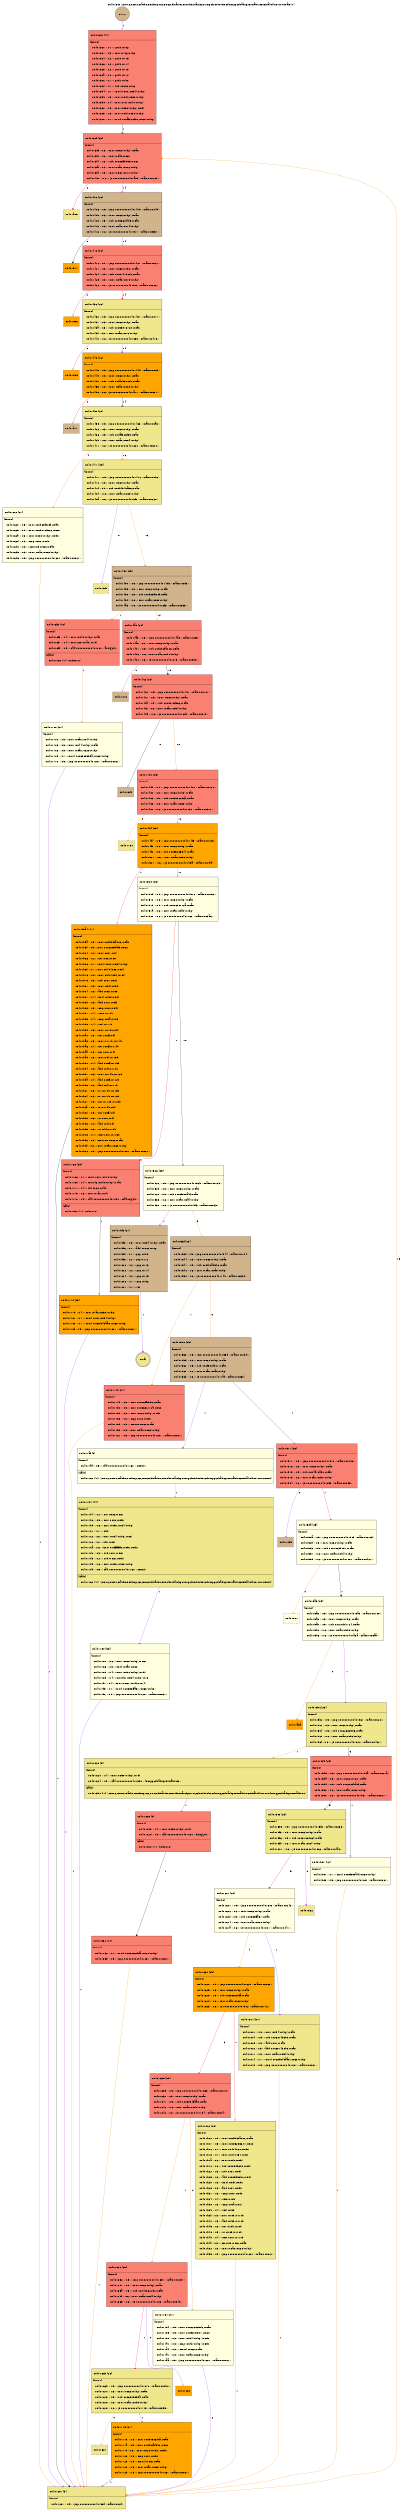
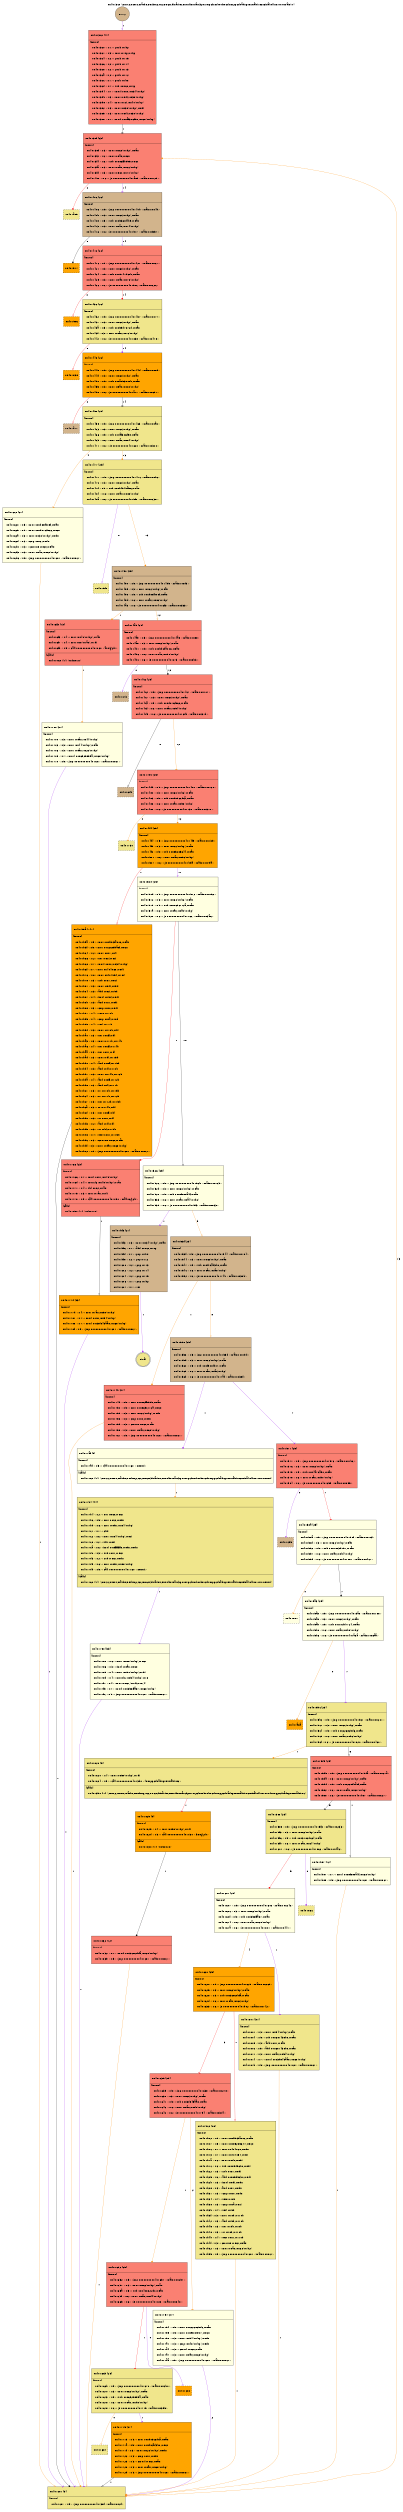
node "0x401829 [9]": fillcolor salmon -> orange
